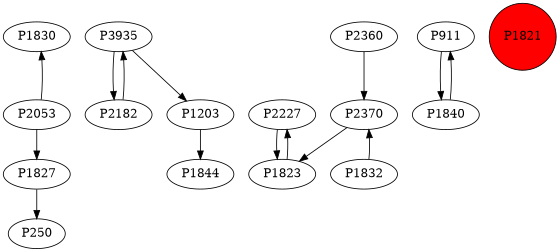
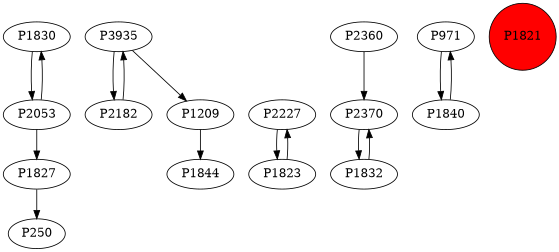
node "P911": label "P911" -> "P971"
edge "P1830" -> "P2053": added
node "P1203": label "P1203" -> "P1209"
edge "P2370" -> "P1823": now "P2370" -> "P1832"
